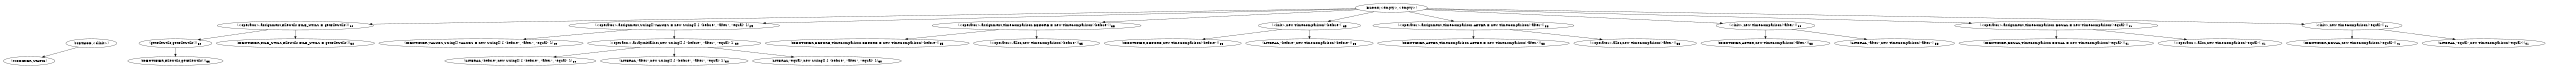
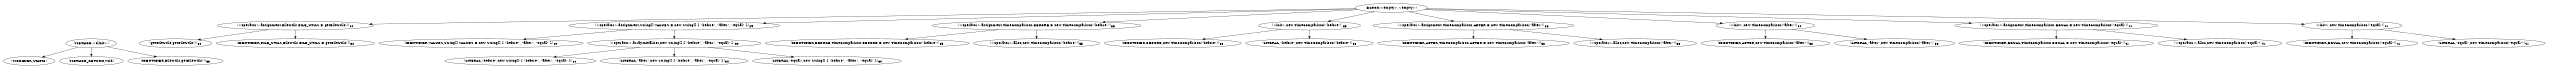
edge "(getFileUtils,getFileUtils())" -> "(IDENTIFIER,FileUtils,getFileUtils())": now "(METHOD,<clinit>)" -> "(IDENTIFIER,FileUtils,getFileUtils())"
node "(METHOD_RETURN,void)": added
